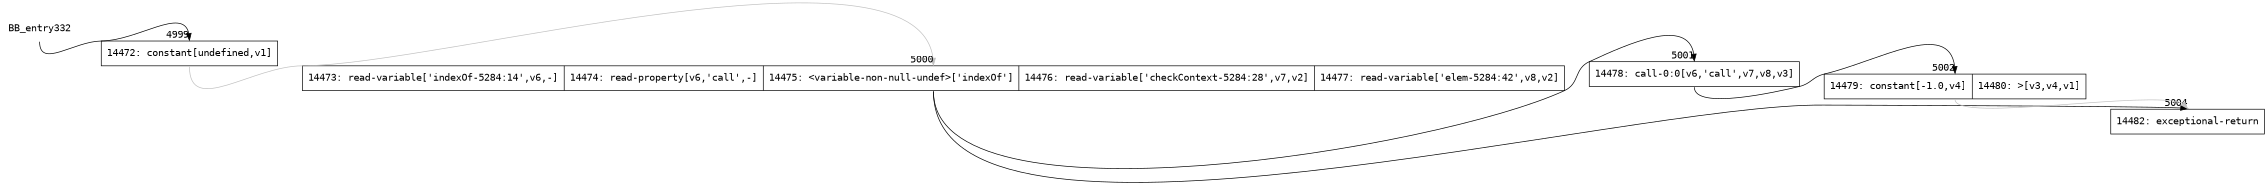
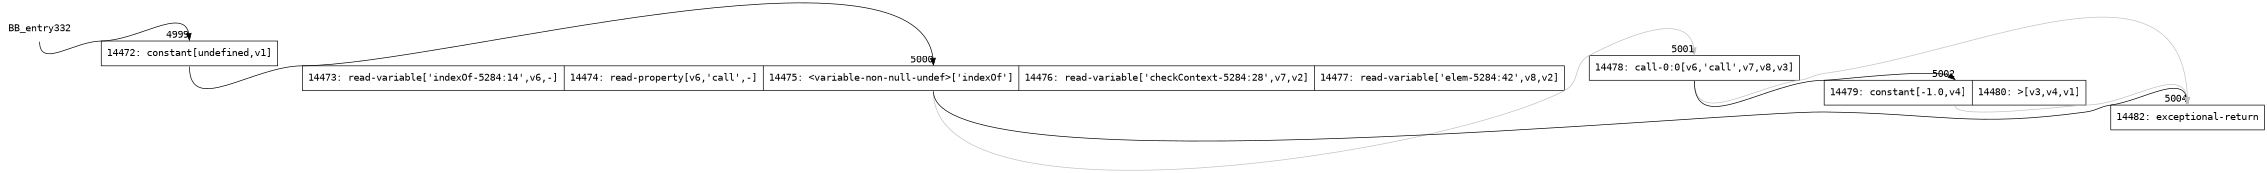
edge "14472: constant[undefined,v1]" -> "14473: read-variable['indexOf-5284:14',v6,-]": color gray -> black
edge "14478: call-0:0[v6,'call',v7,v8,v3]" -> "14482: exceptional-return": added
edge "14473: read-variable['indexOf-5284:14',v6,-]" -> "14478: call-0:0[v6,'call',v7,v8,v3]": color black -> gray
